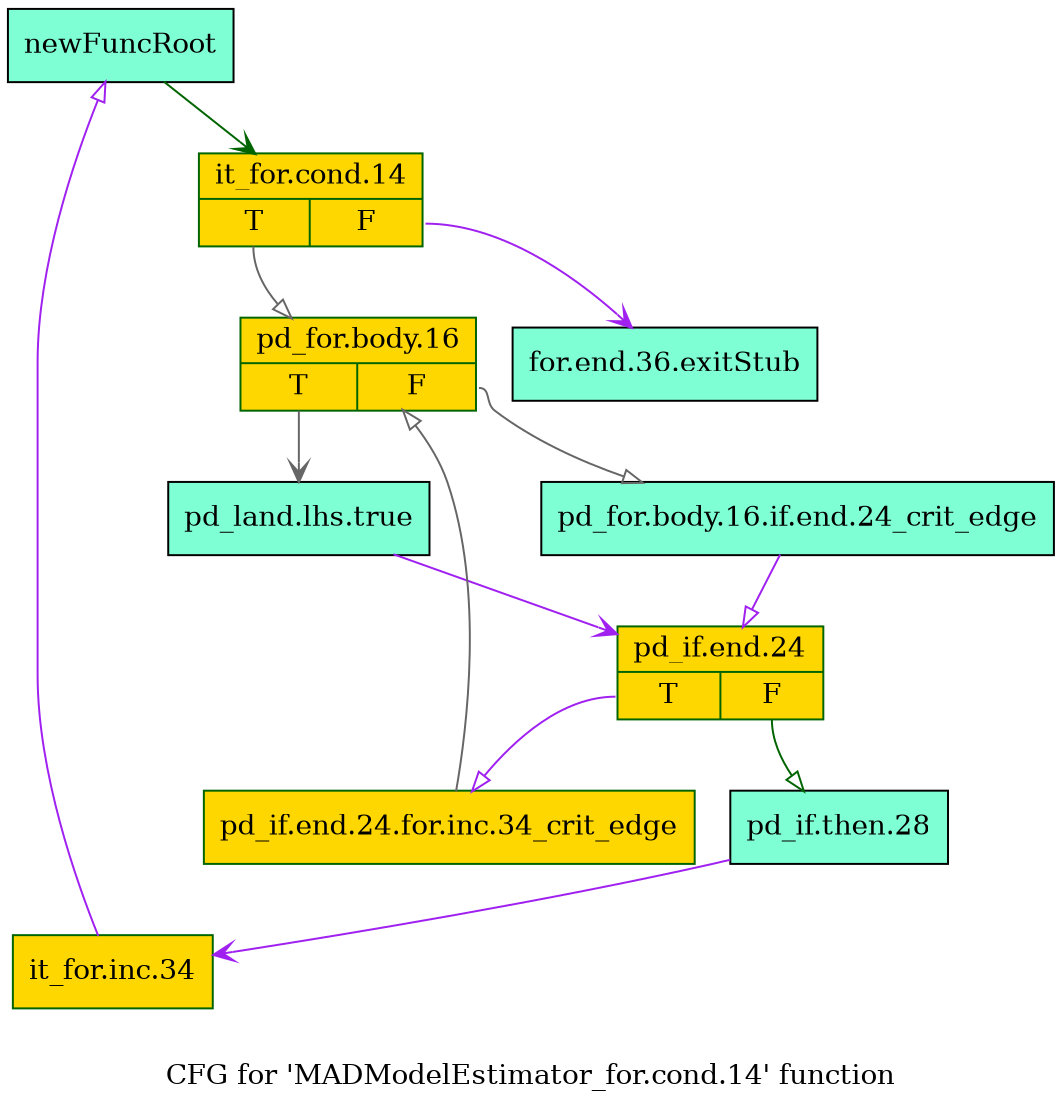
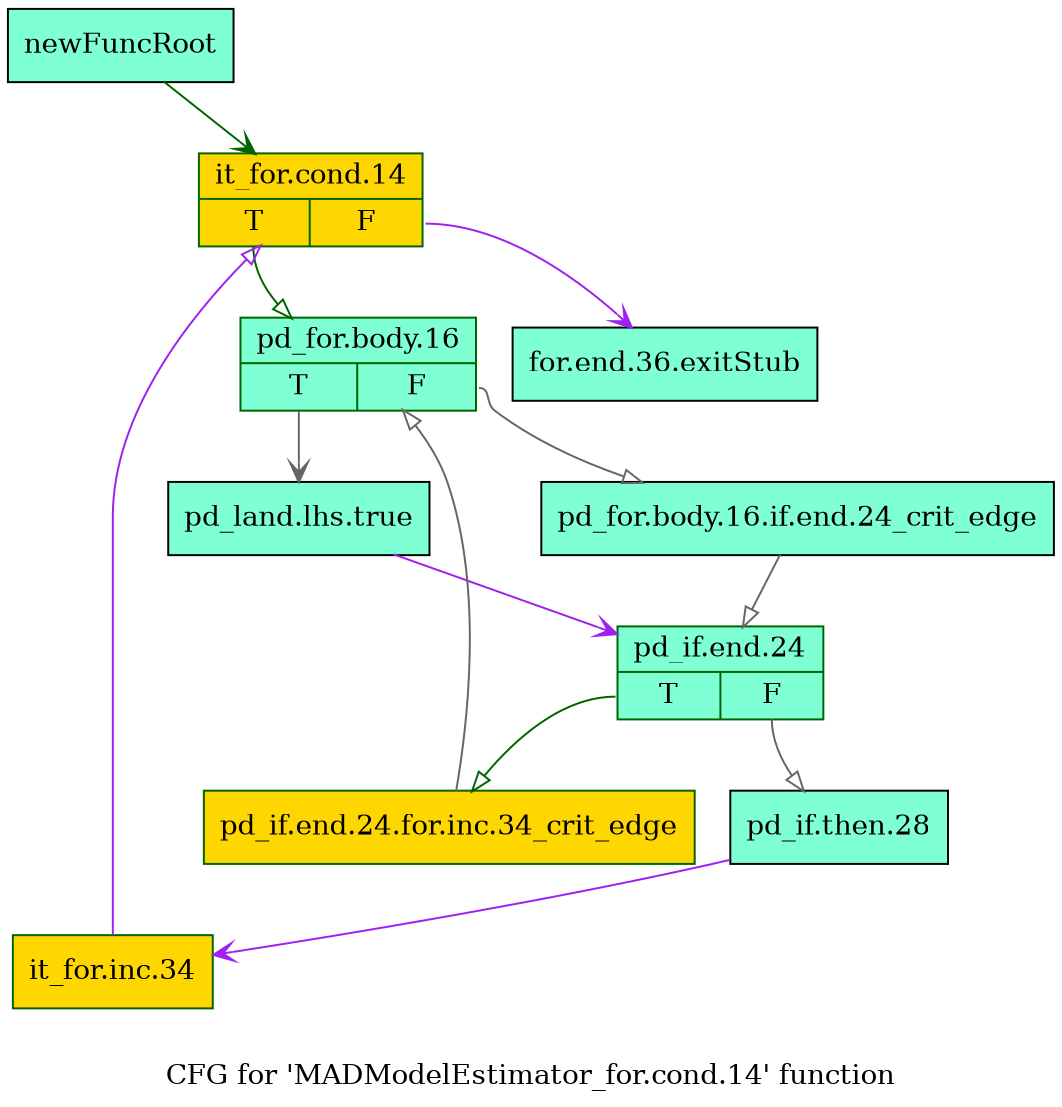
edge "it_for.cond.14" -> "pd_for.body.16": color gray40 -> darkgreen
node "pd_for.body.16": fillcolor gold -> aquamarine
edge "it_for.inc.34" -> "newFuncRoot": now "it_for.inc.34" -> "it_for.cond.14"
edge "pd_for.body.16.if.end.24_crit_edge" -> "pd_if.end.24": color purple -> gray40
node "pd_if.end.24": fillcolor gold -> aquamarine
edge "pd_if.end.24" -> "pd_if.end.24.for.inc.34_crit_edge": color purple -> darkgreen
edge "pd_if.end.24" -> "pd_if.then.28": color darkgreen -> gray40
